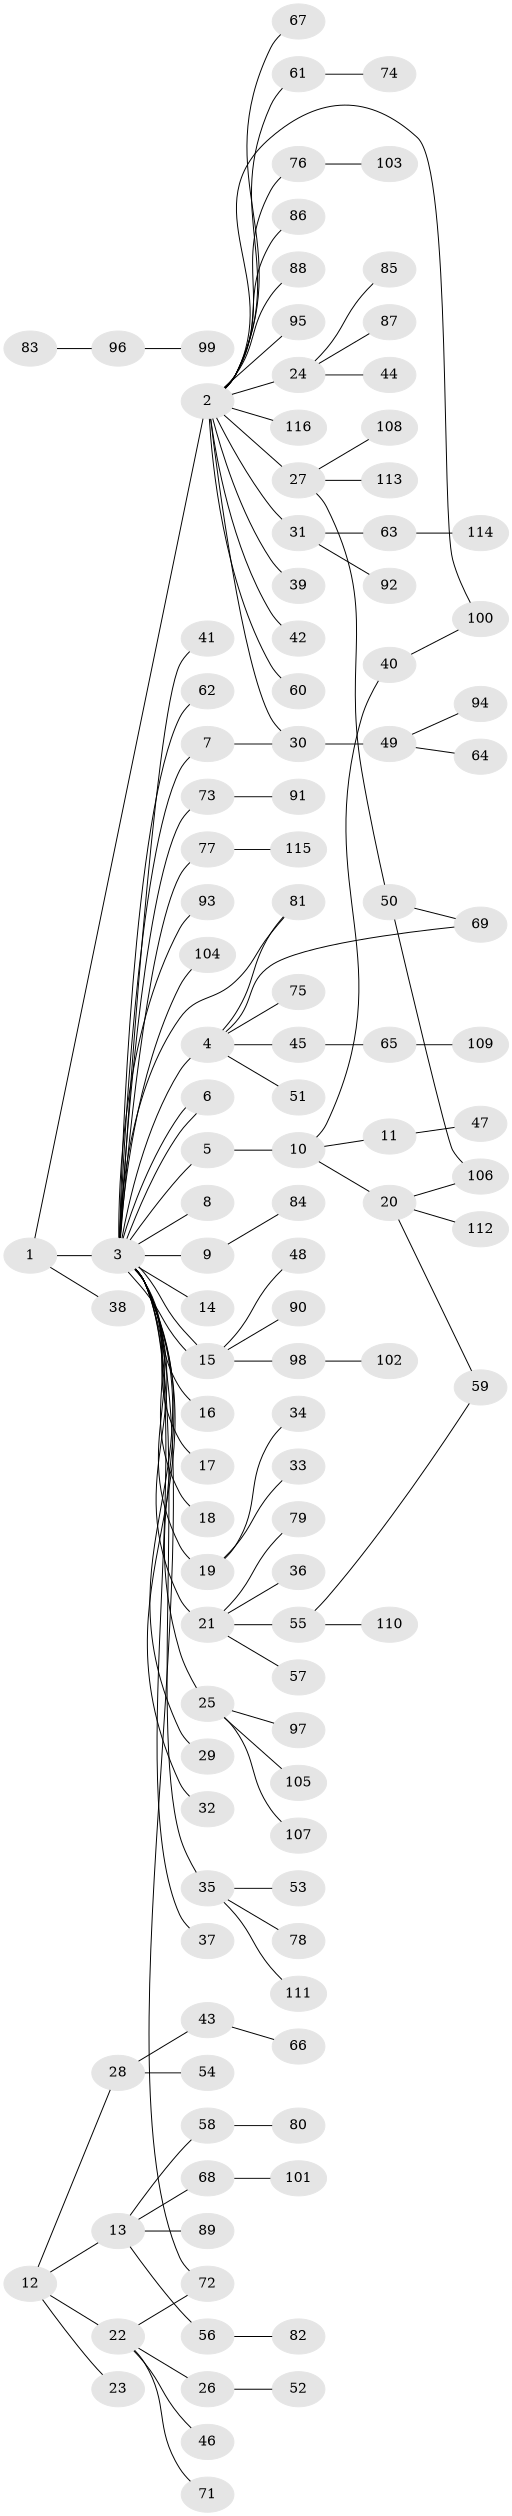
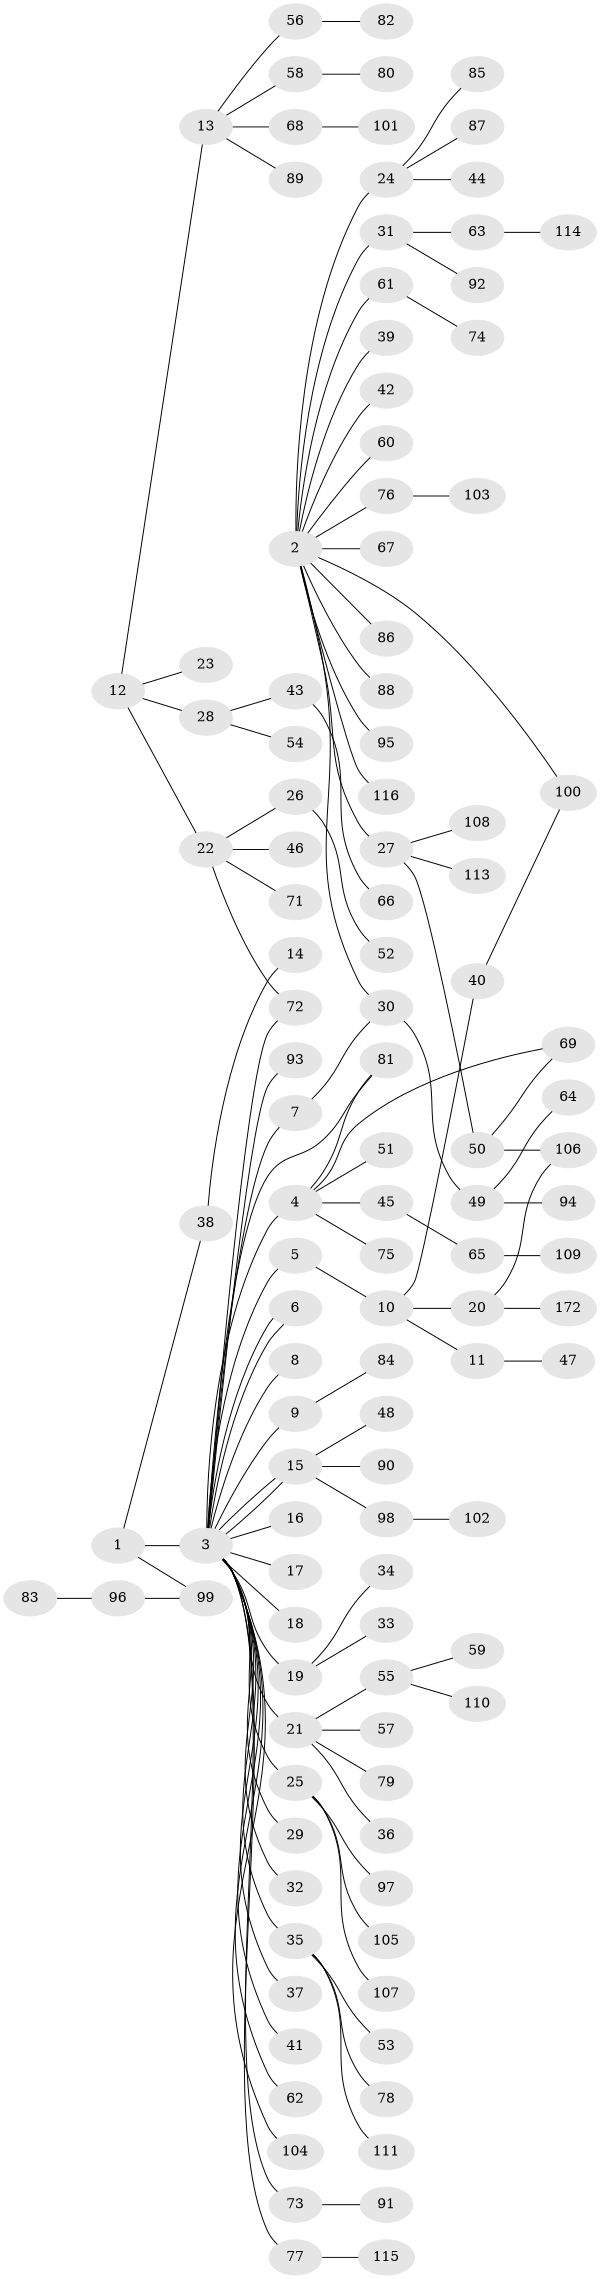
edge "2" -- "1": now "99" -- "1"
node "112": label "112" -> "172"
edge "3" -- "14": now "38" -- "14"
edge "20" -- "59": removed
